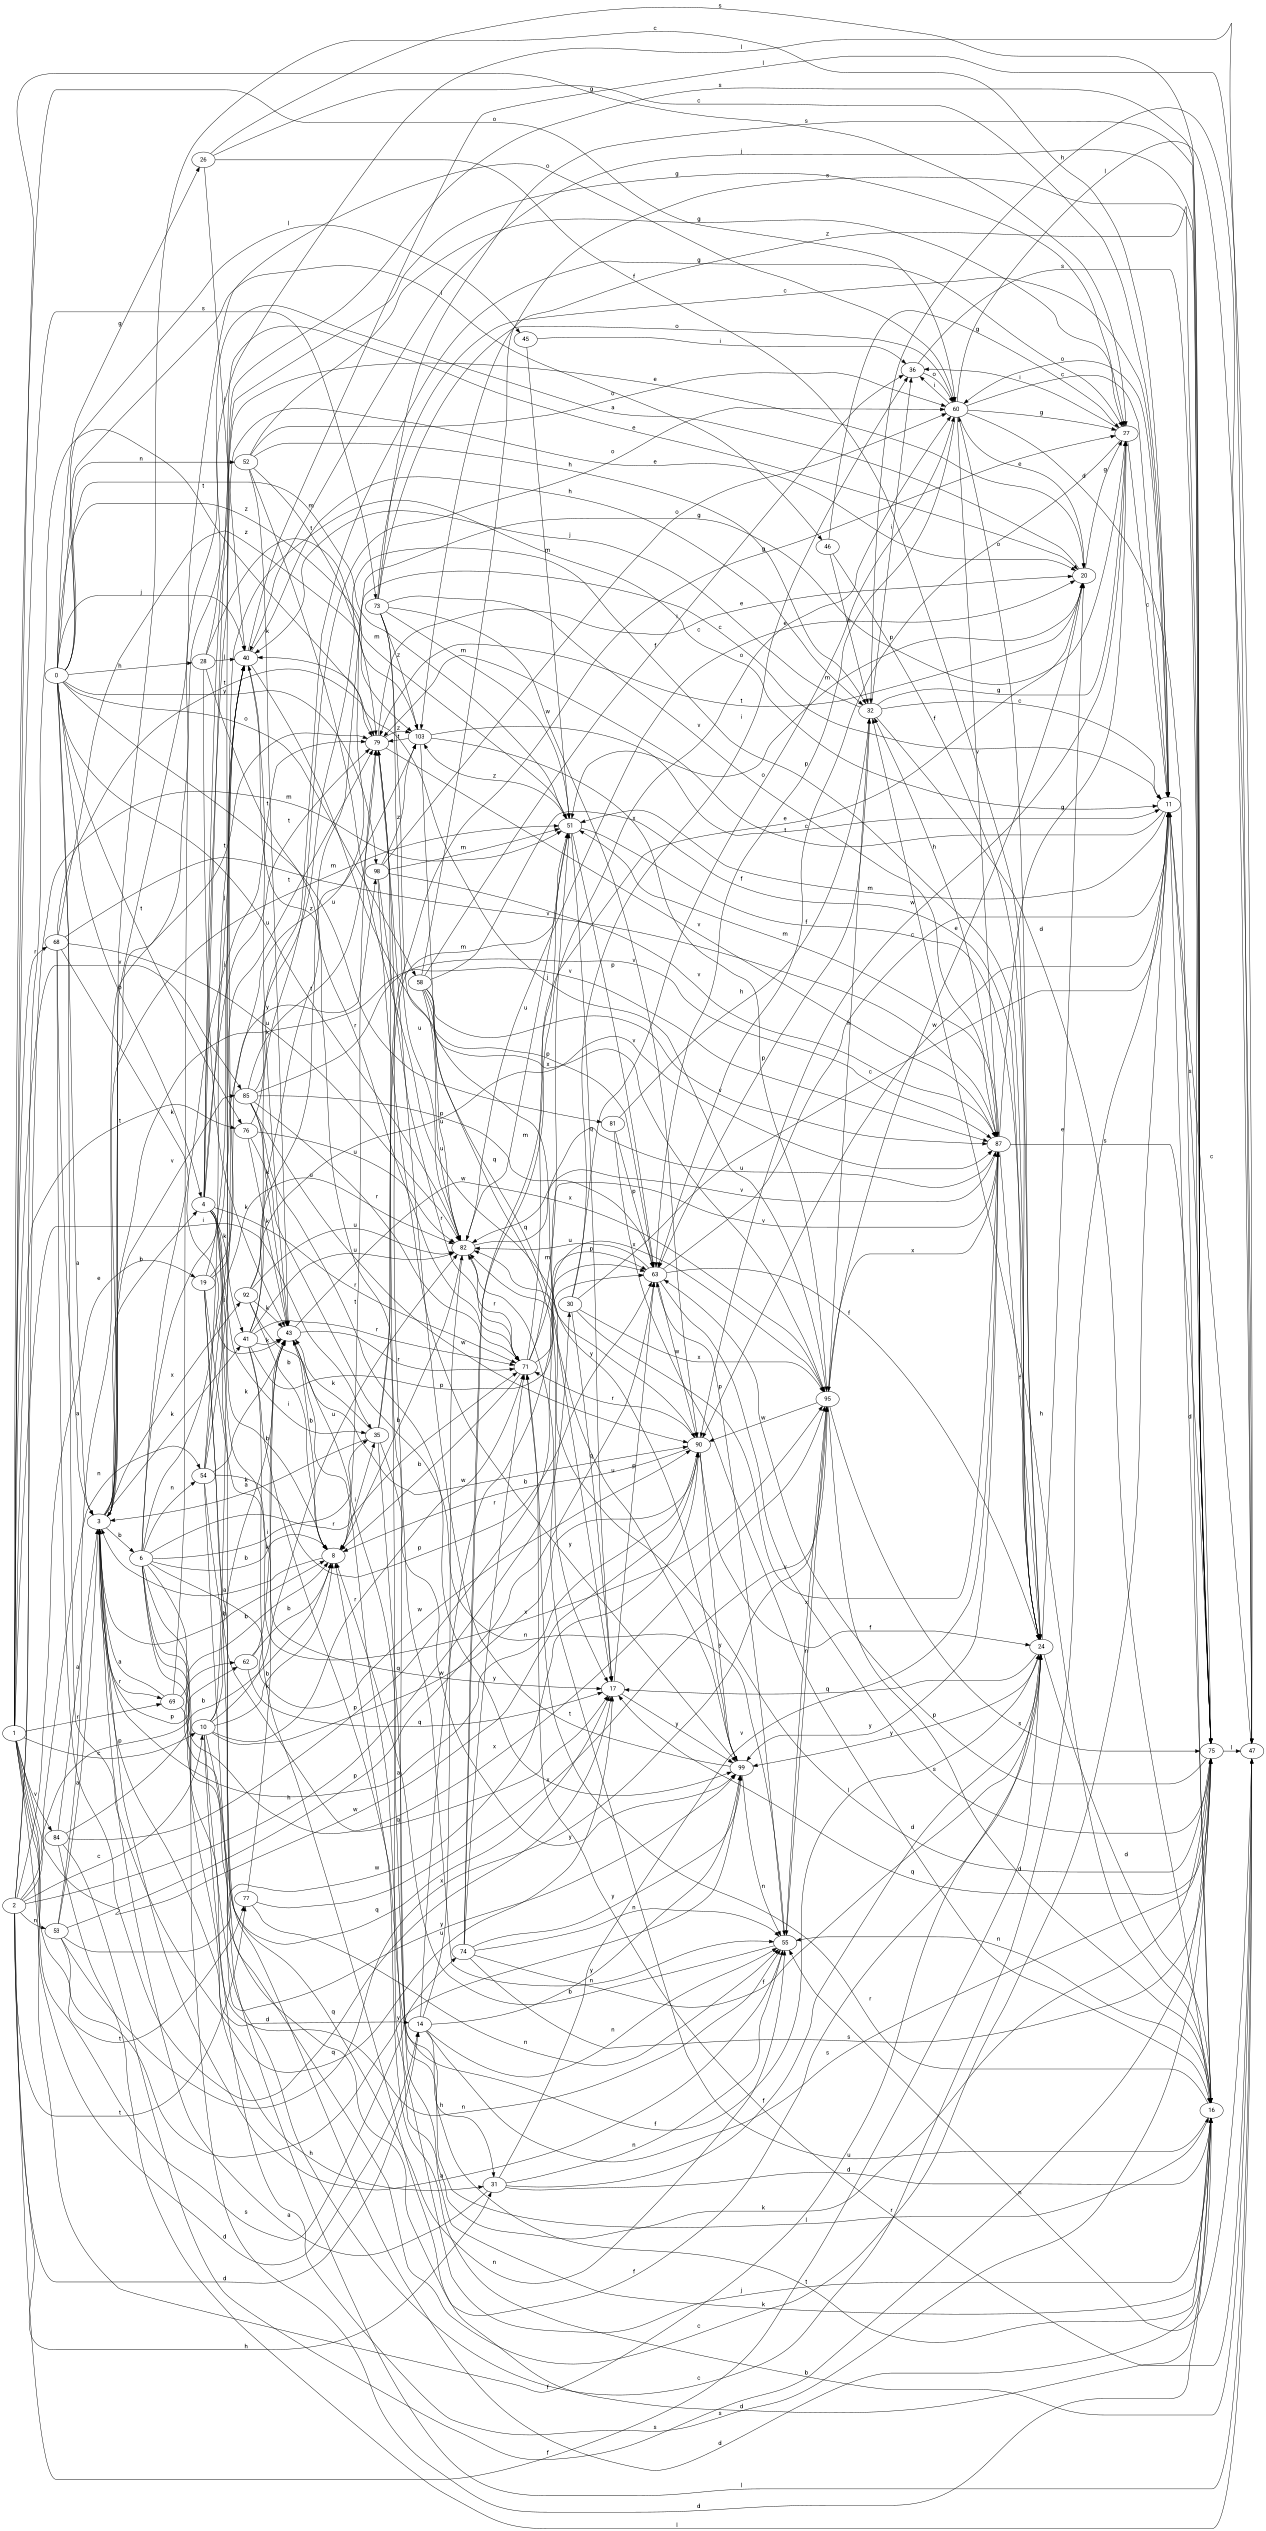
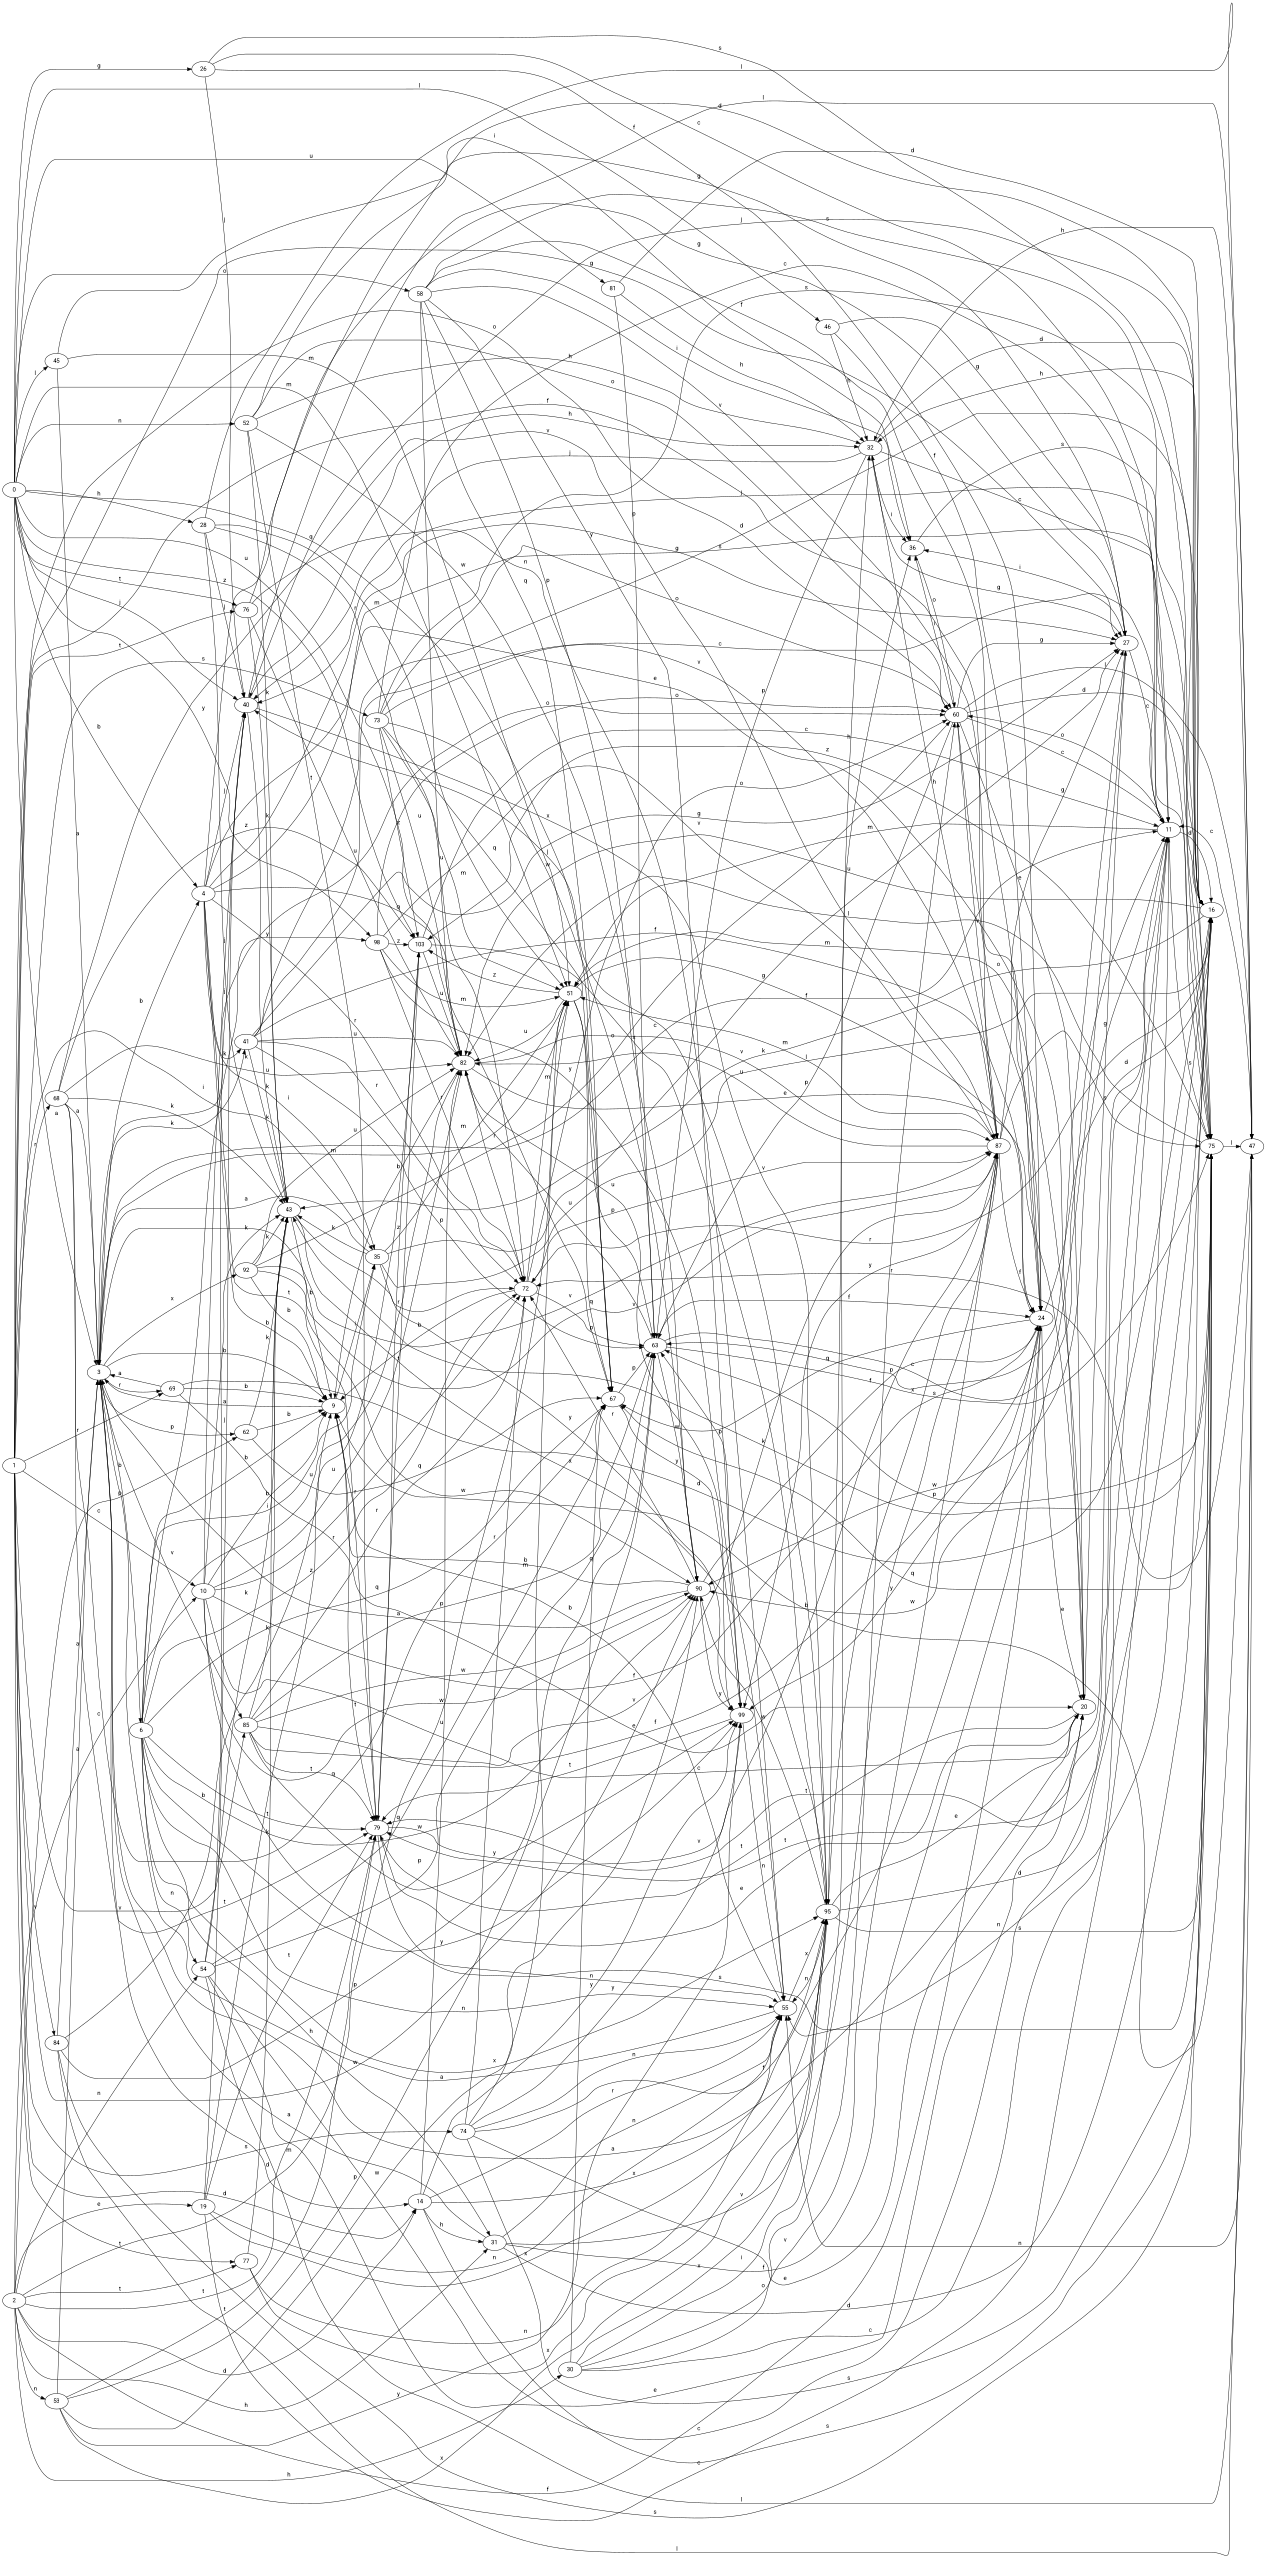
edge "45" -> "3": added, label "a"
node "71": label "71" -> "72"
node "8": label "8" -> "9"
node "17": label "17" -> "67"
edge "14" -> "55": label "n" -> "r"
